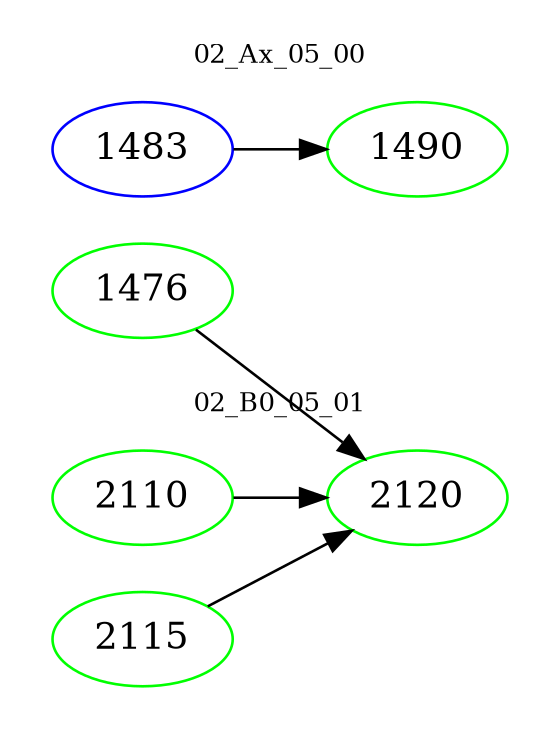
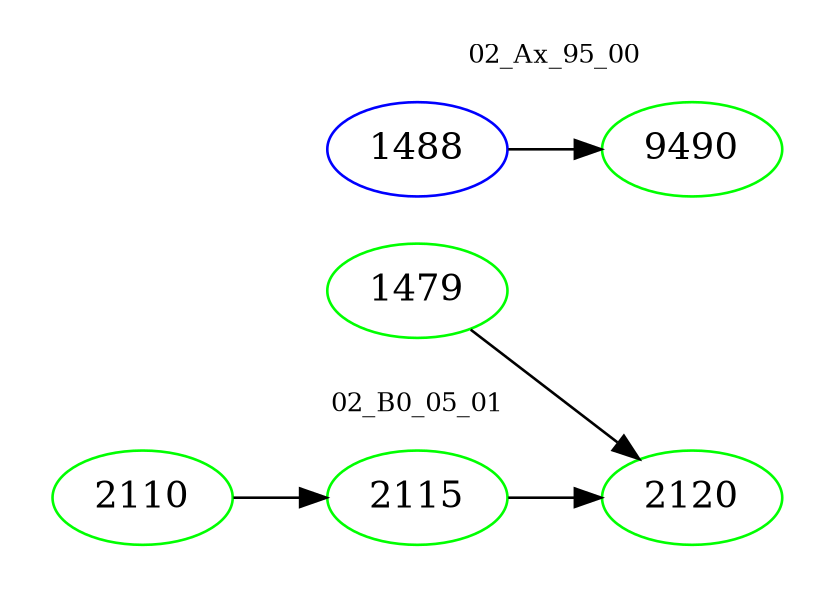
cluster "02_Ax_05_00": label "02_Ax_05_00" -> "02_Ax_95_00"
node "1483": label "1483" -> "1488"
node "1490": label "1490" -> "9490"
node "1476": label "1476" -> "1479"
edge "2110" -> "2120": now "2110" -> "2115"
